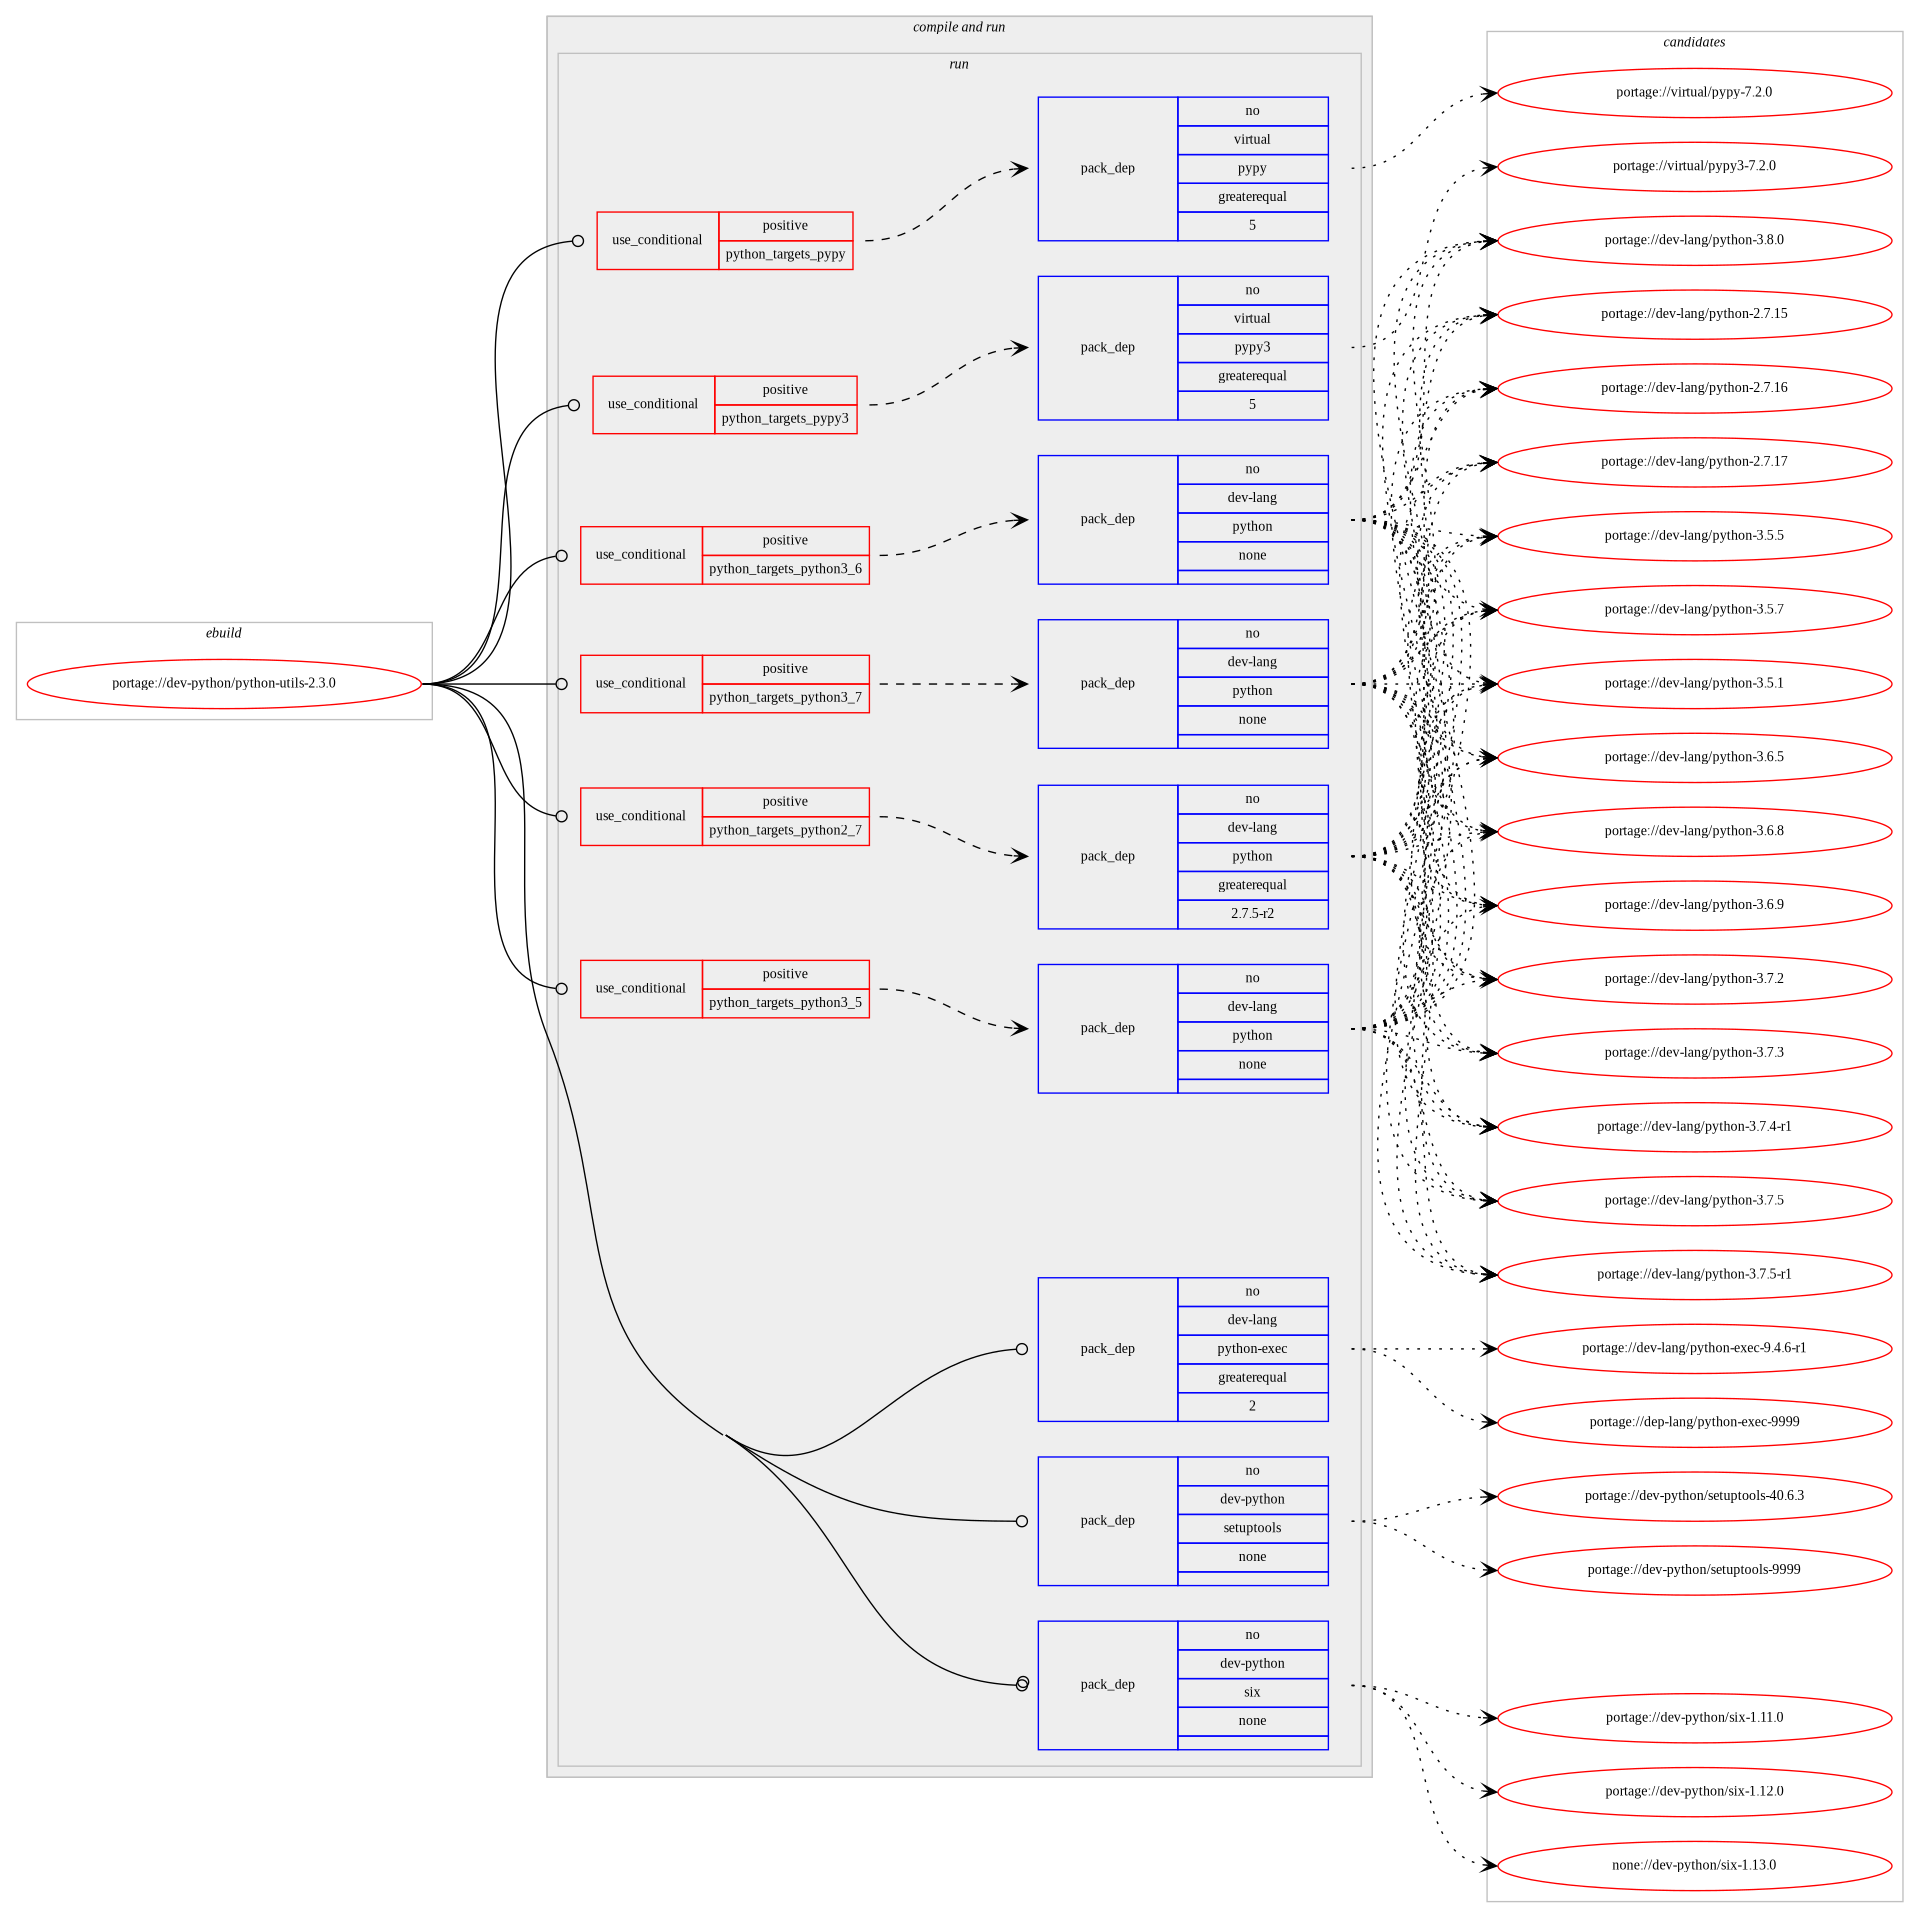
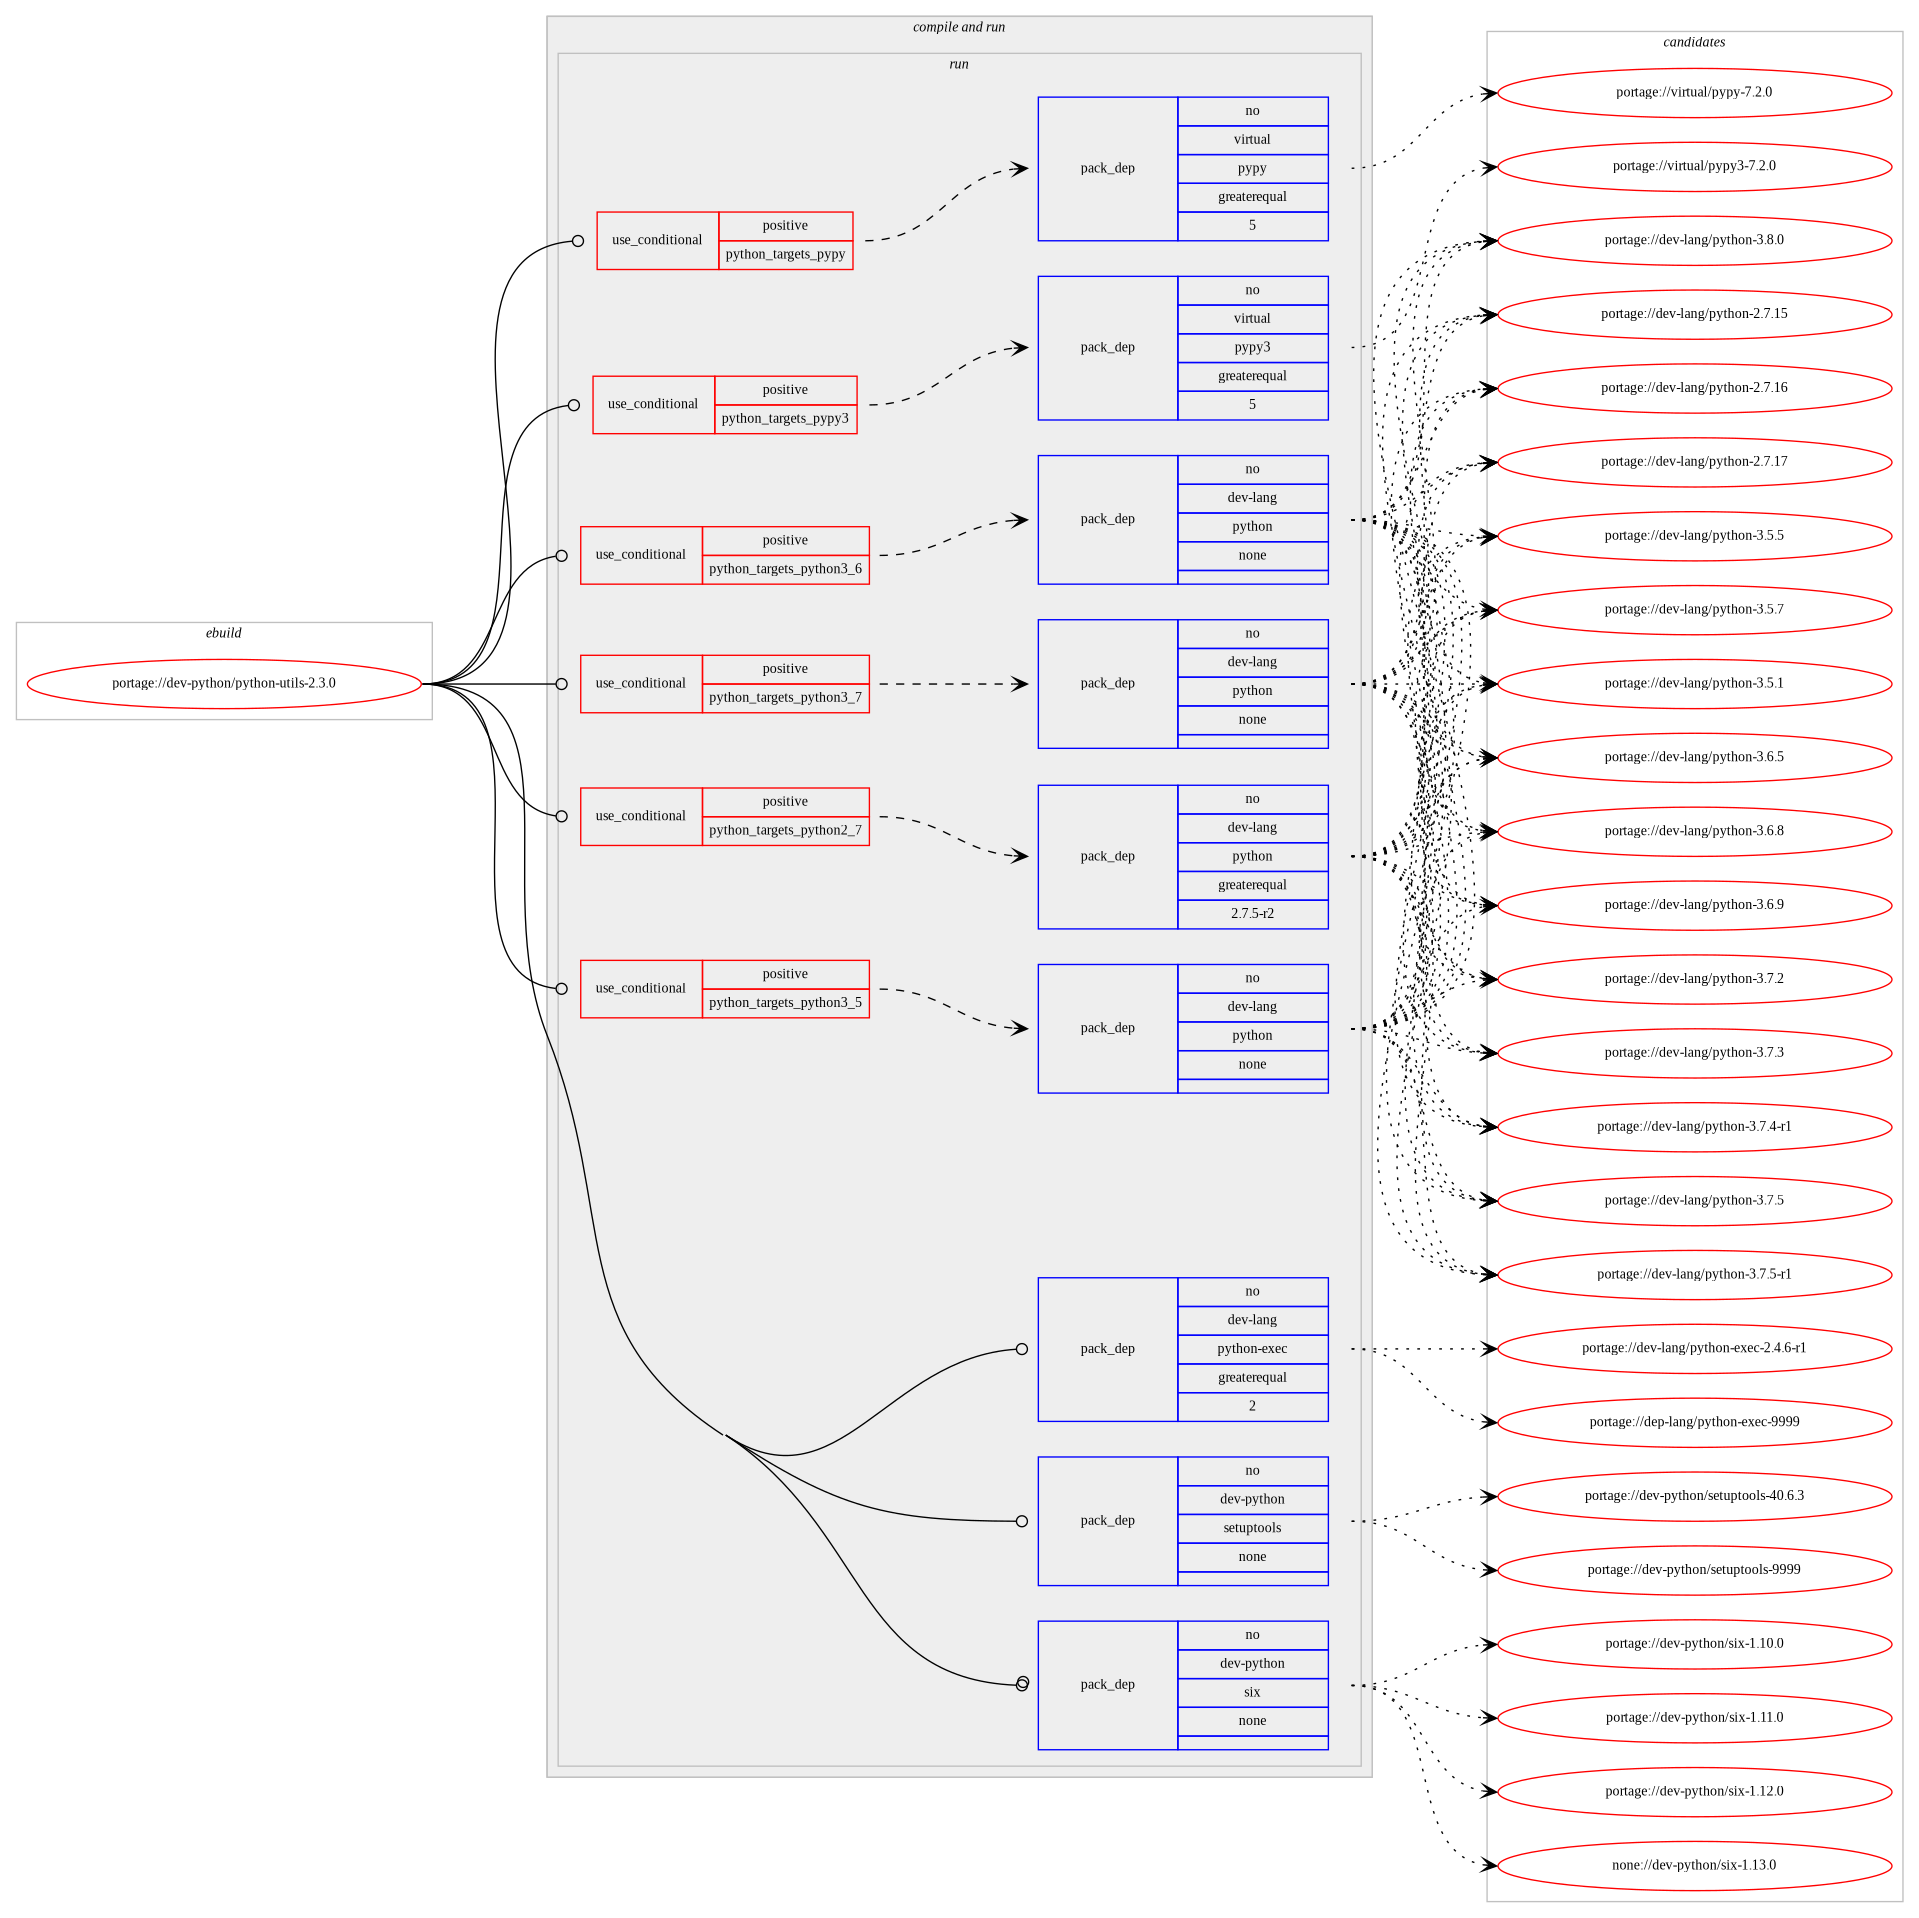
node "portage://dev-lang/python-exec-9.4.6-r1": label "portage://dev-lang/python-exec-9.4.6-r1" -> "portage://dev-lang/python-exec-2.4.6-r1"
node "portage://dev-python/six-1.10.0": added
